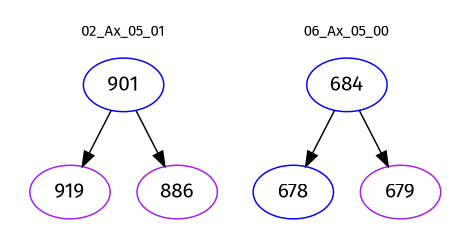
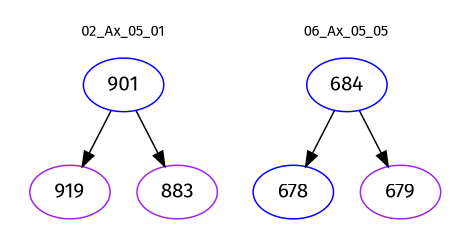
cluster "06_Ax_05_00": label "06_Ax_05_00" -> "06_Ax_05_05"
node "886": label "886" -> "883"
